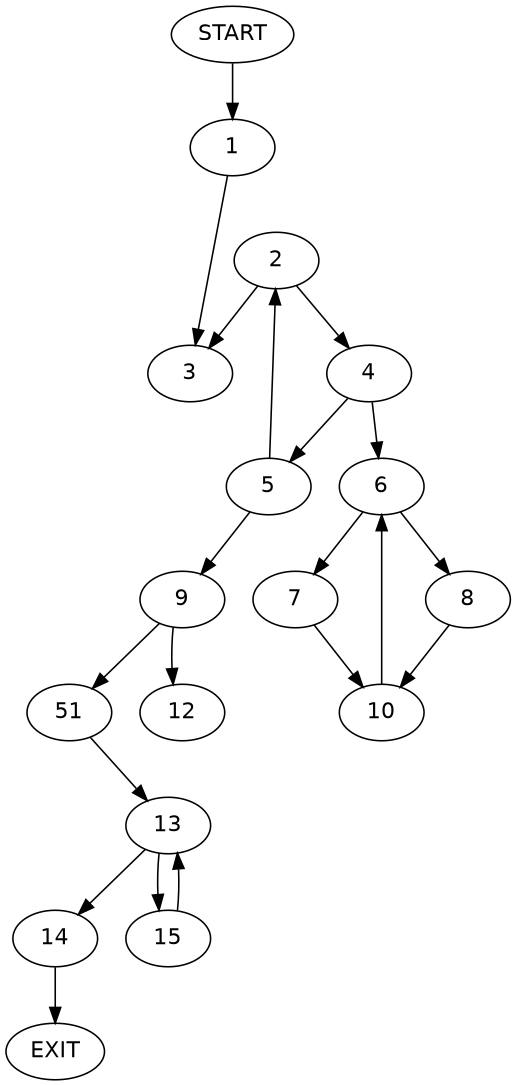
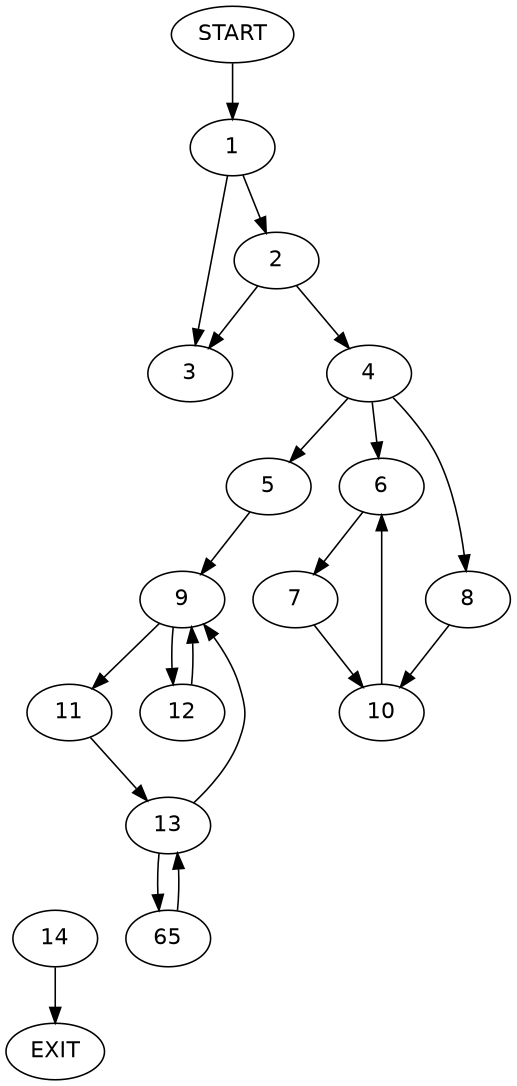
edge "5" -> "2": now "1" -> "2"
edge "6" -> "8": now "4" -> "8"
edge "12" -> "9": added
node "51": label "51" -> "11"
edge "13" -> "14": now "13" -> "9"
node "15": label "15" -> "65"
